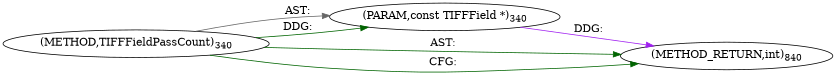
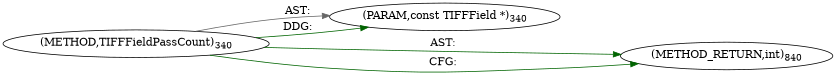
edge "(PARAM,const TIFFField *)" -> "(METHOD_RETURN,int)": removed, label "DDG:"
